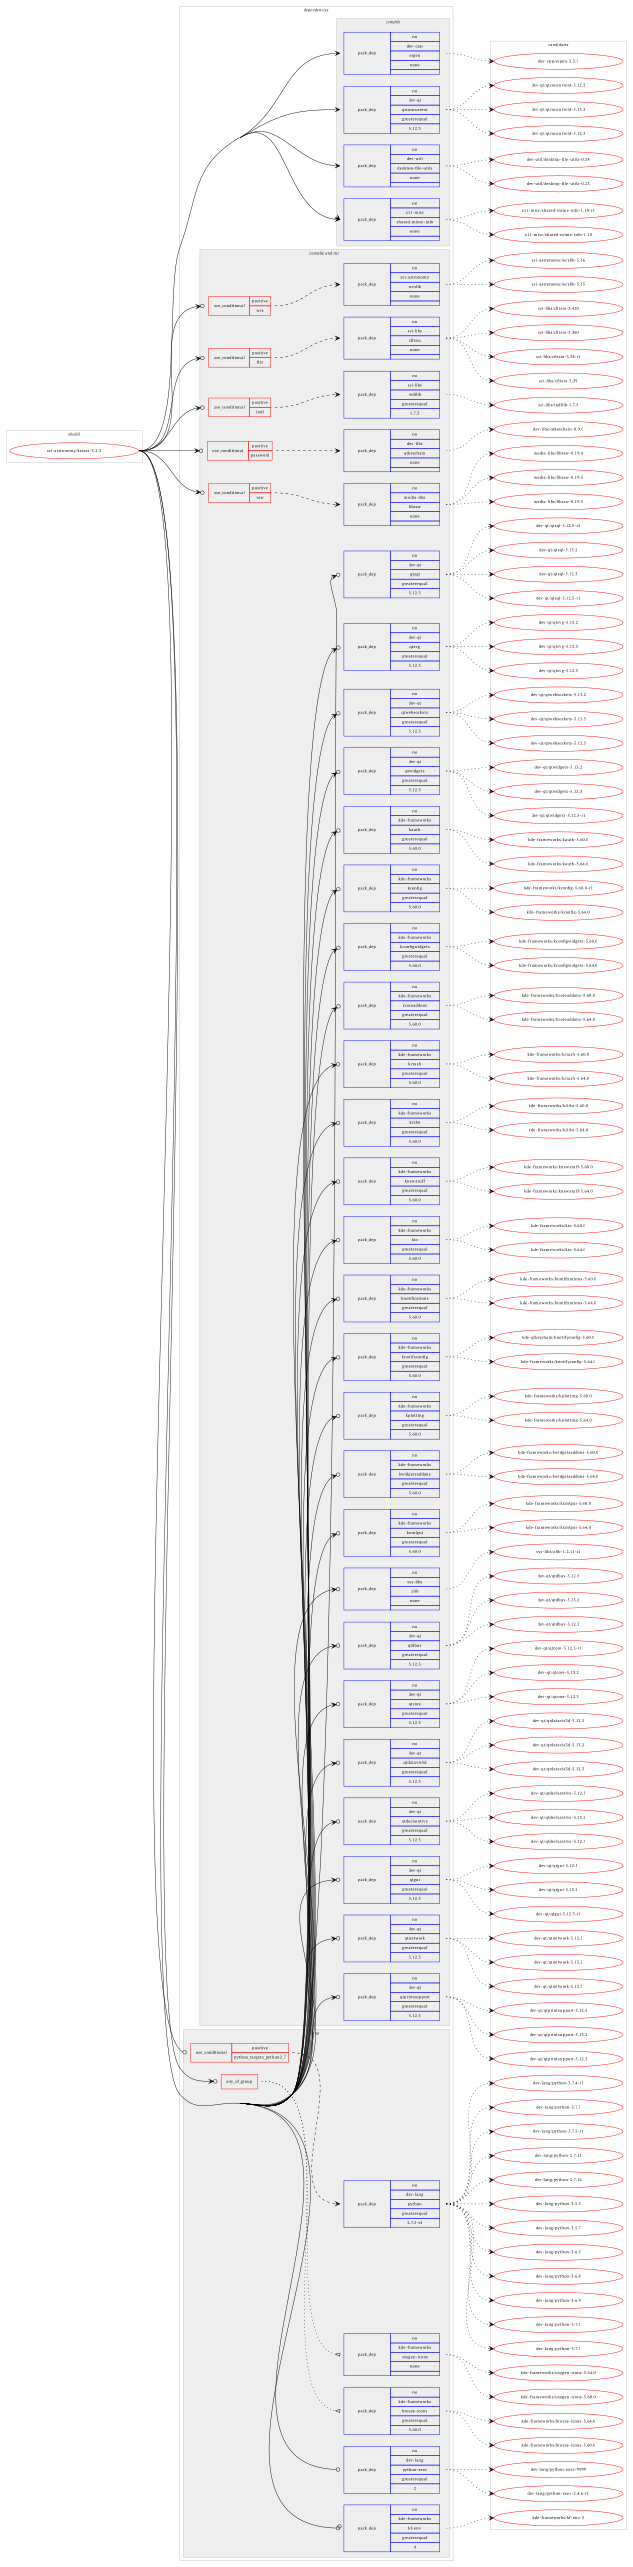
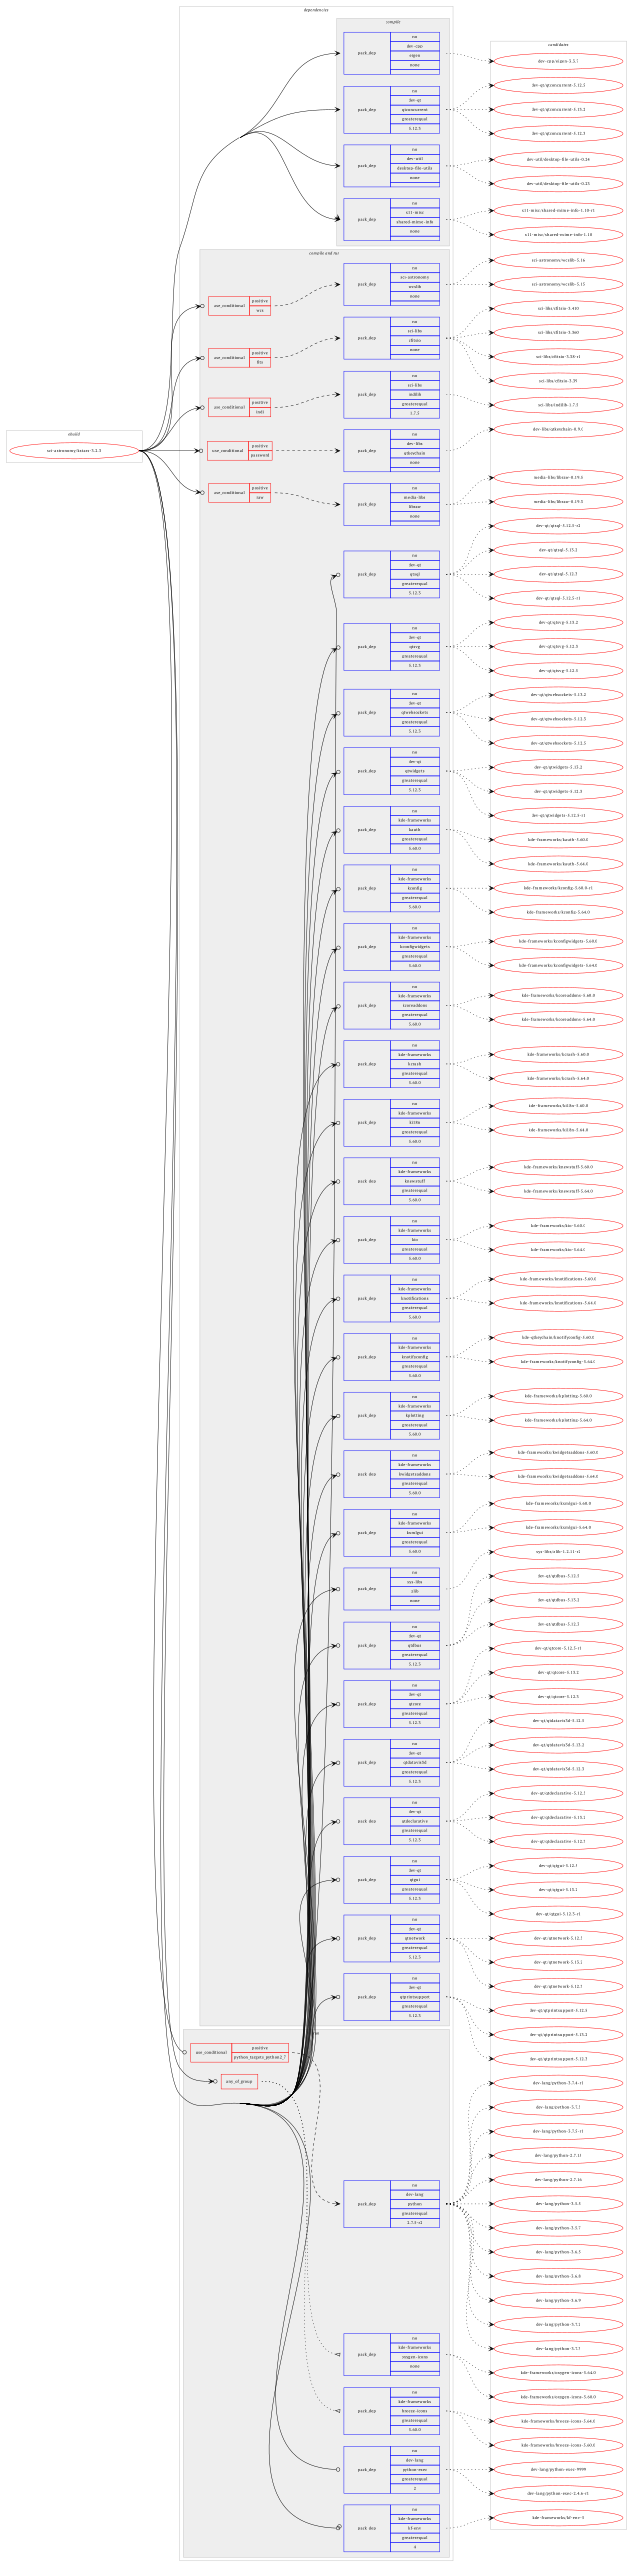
node "media-libs/libraw-0.19.4": removed
